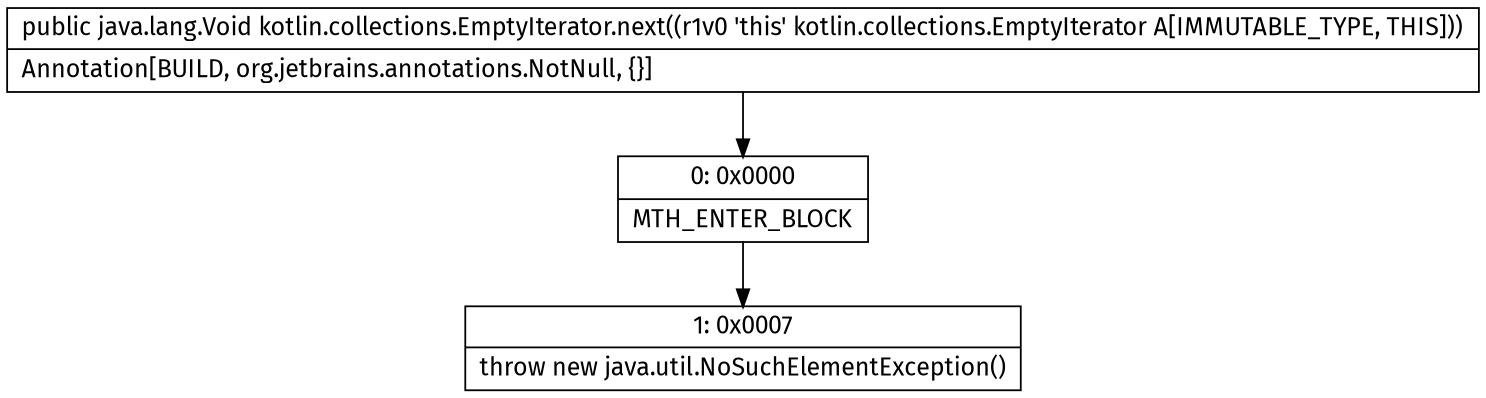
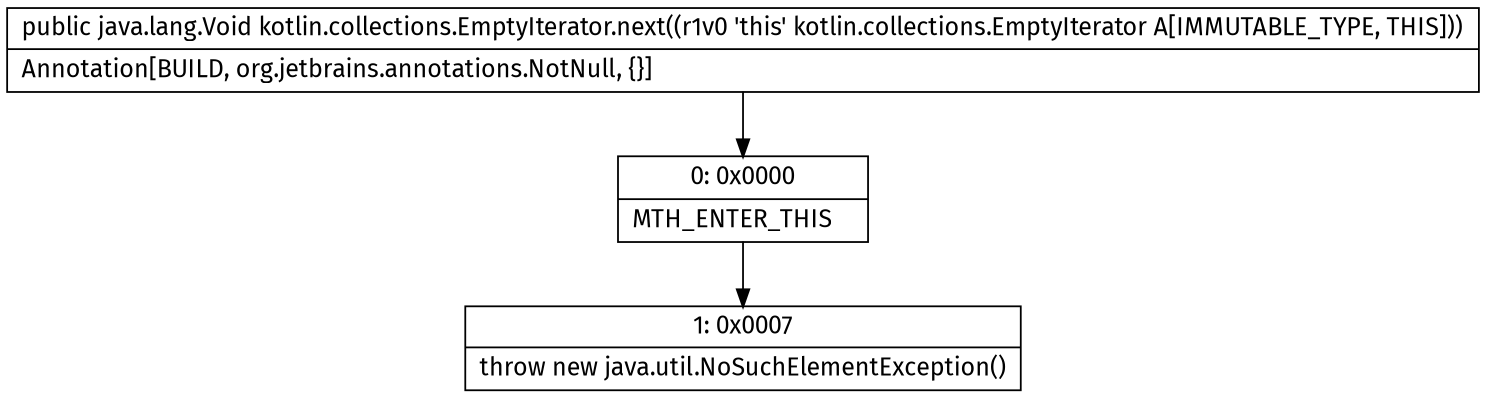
node "0: 0x0000": text "MTH_ENTER_BLOCK" -> "MTH_ENTER_THIS"
